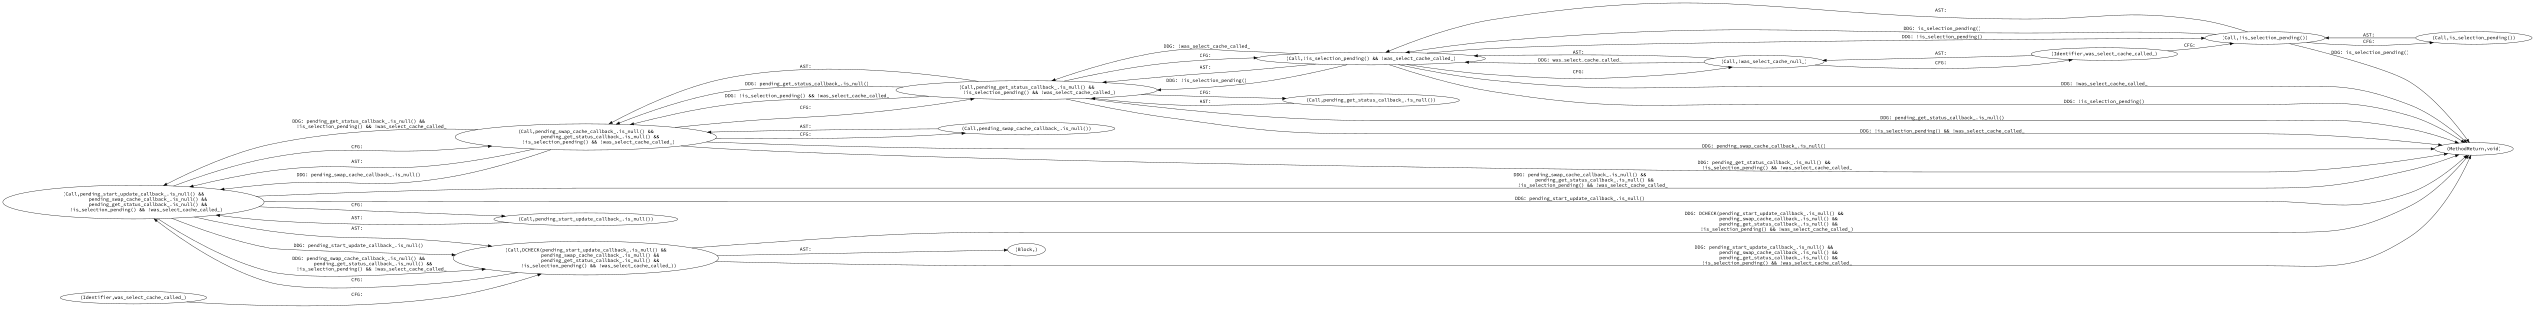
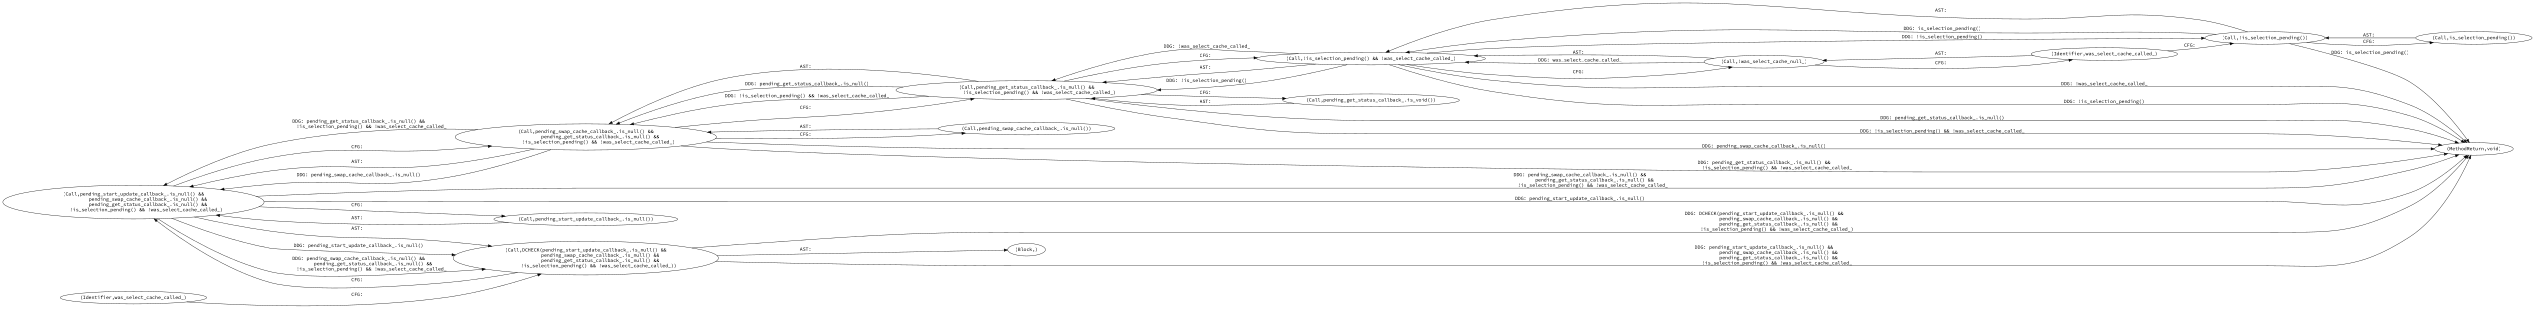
node "(Call,pending_get_status_callback_.is_null())": label "(Call,pending_get_status_callback_.is_null())" -> "(Call,pending_get_status_callback_.is_void())"
